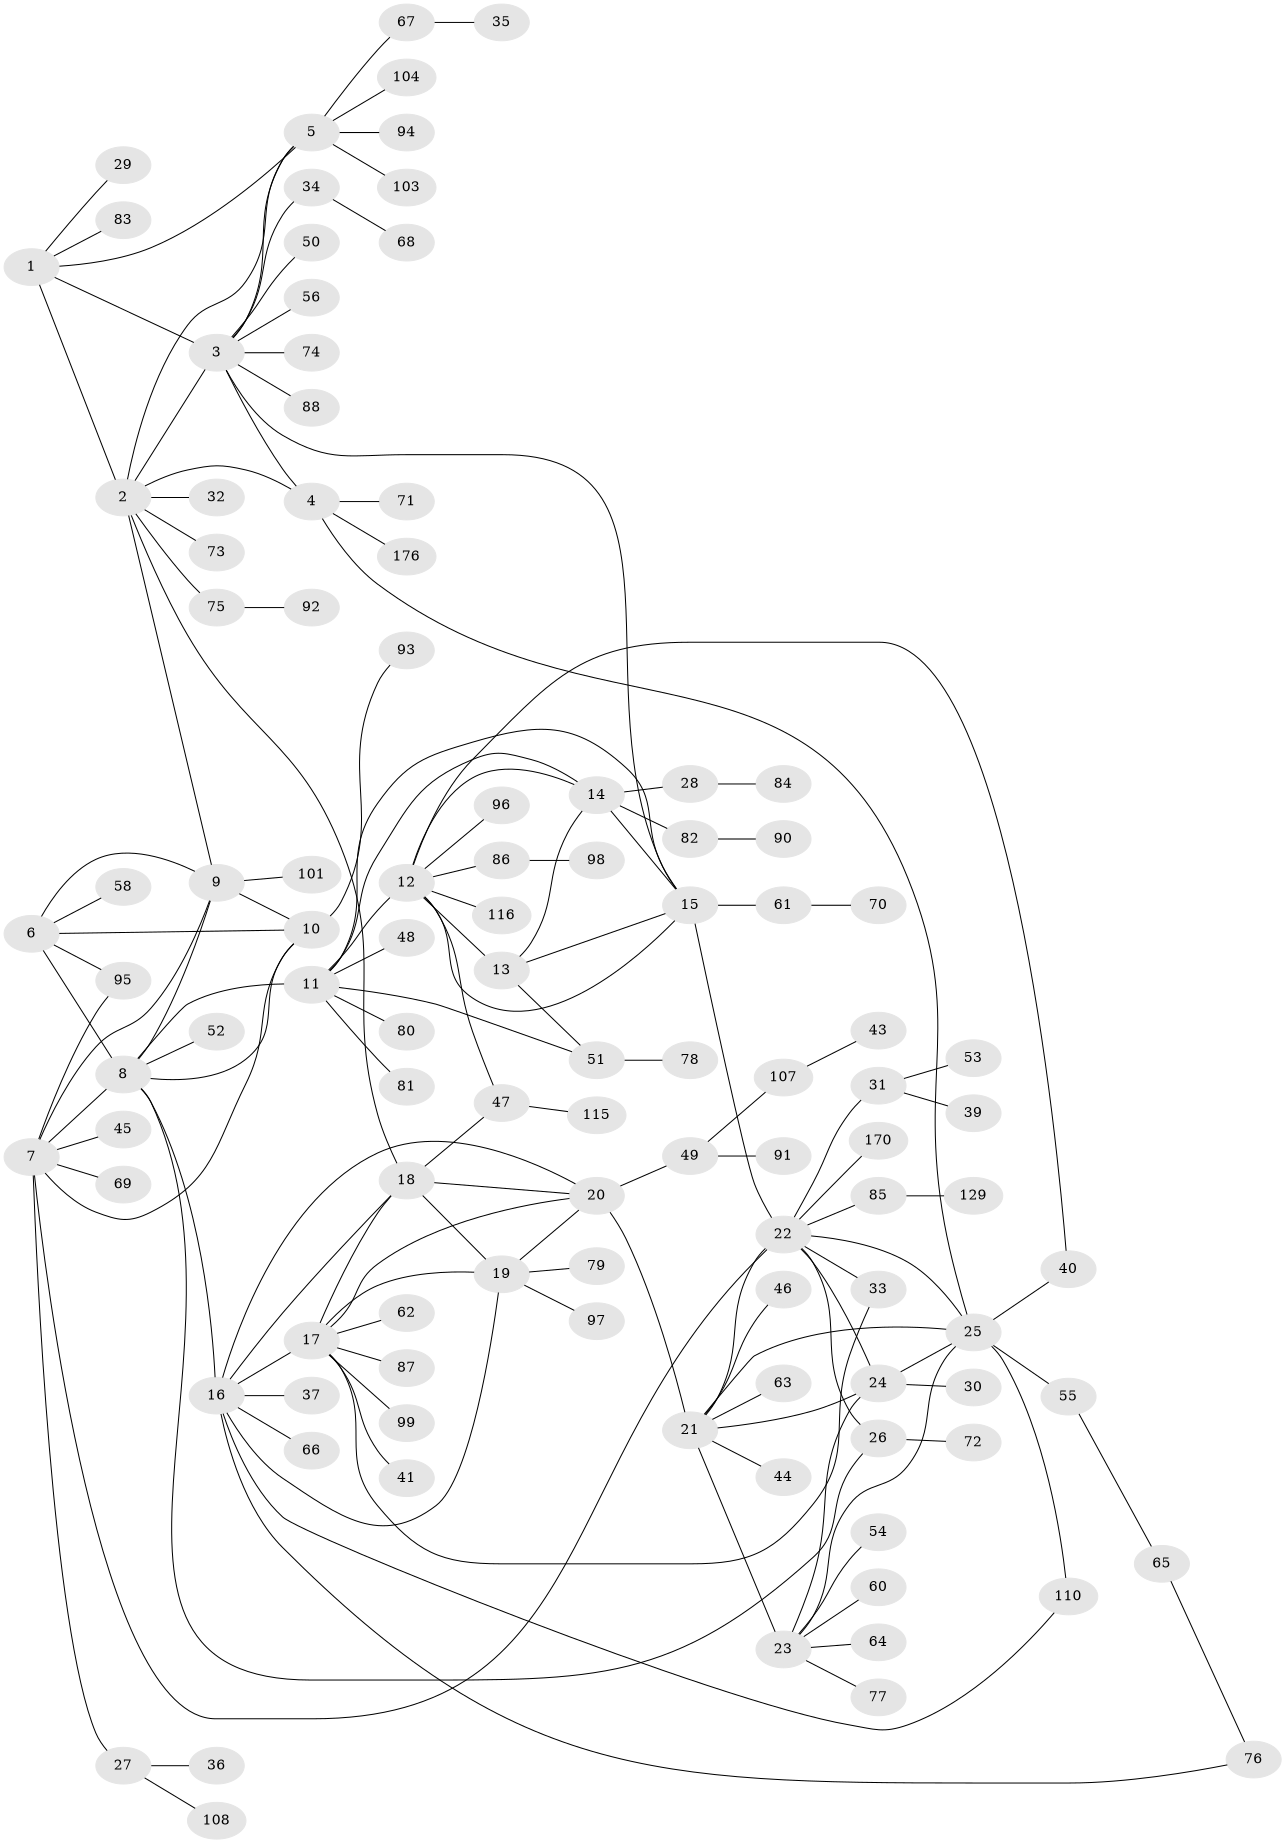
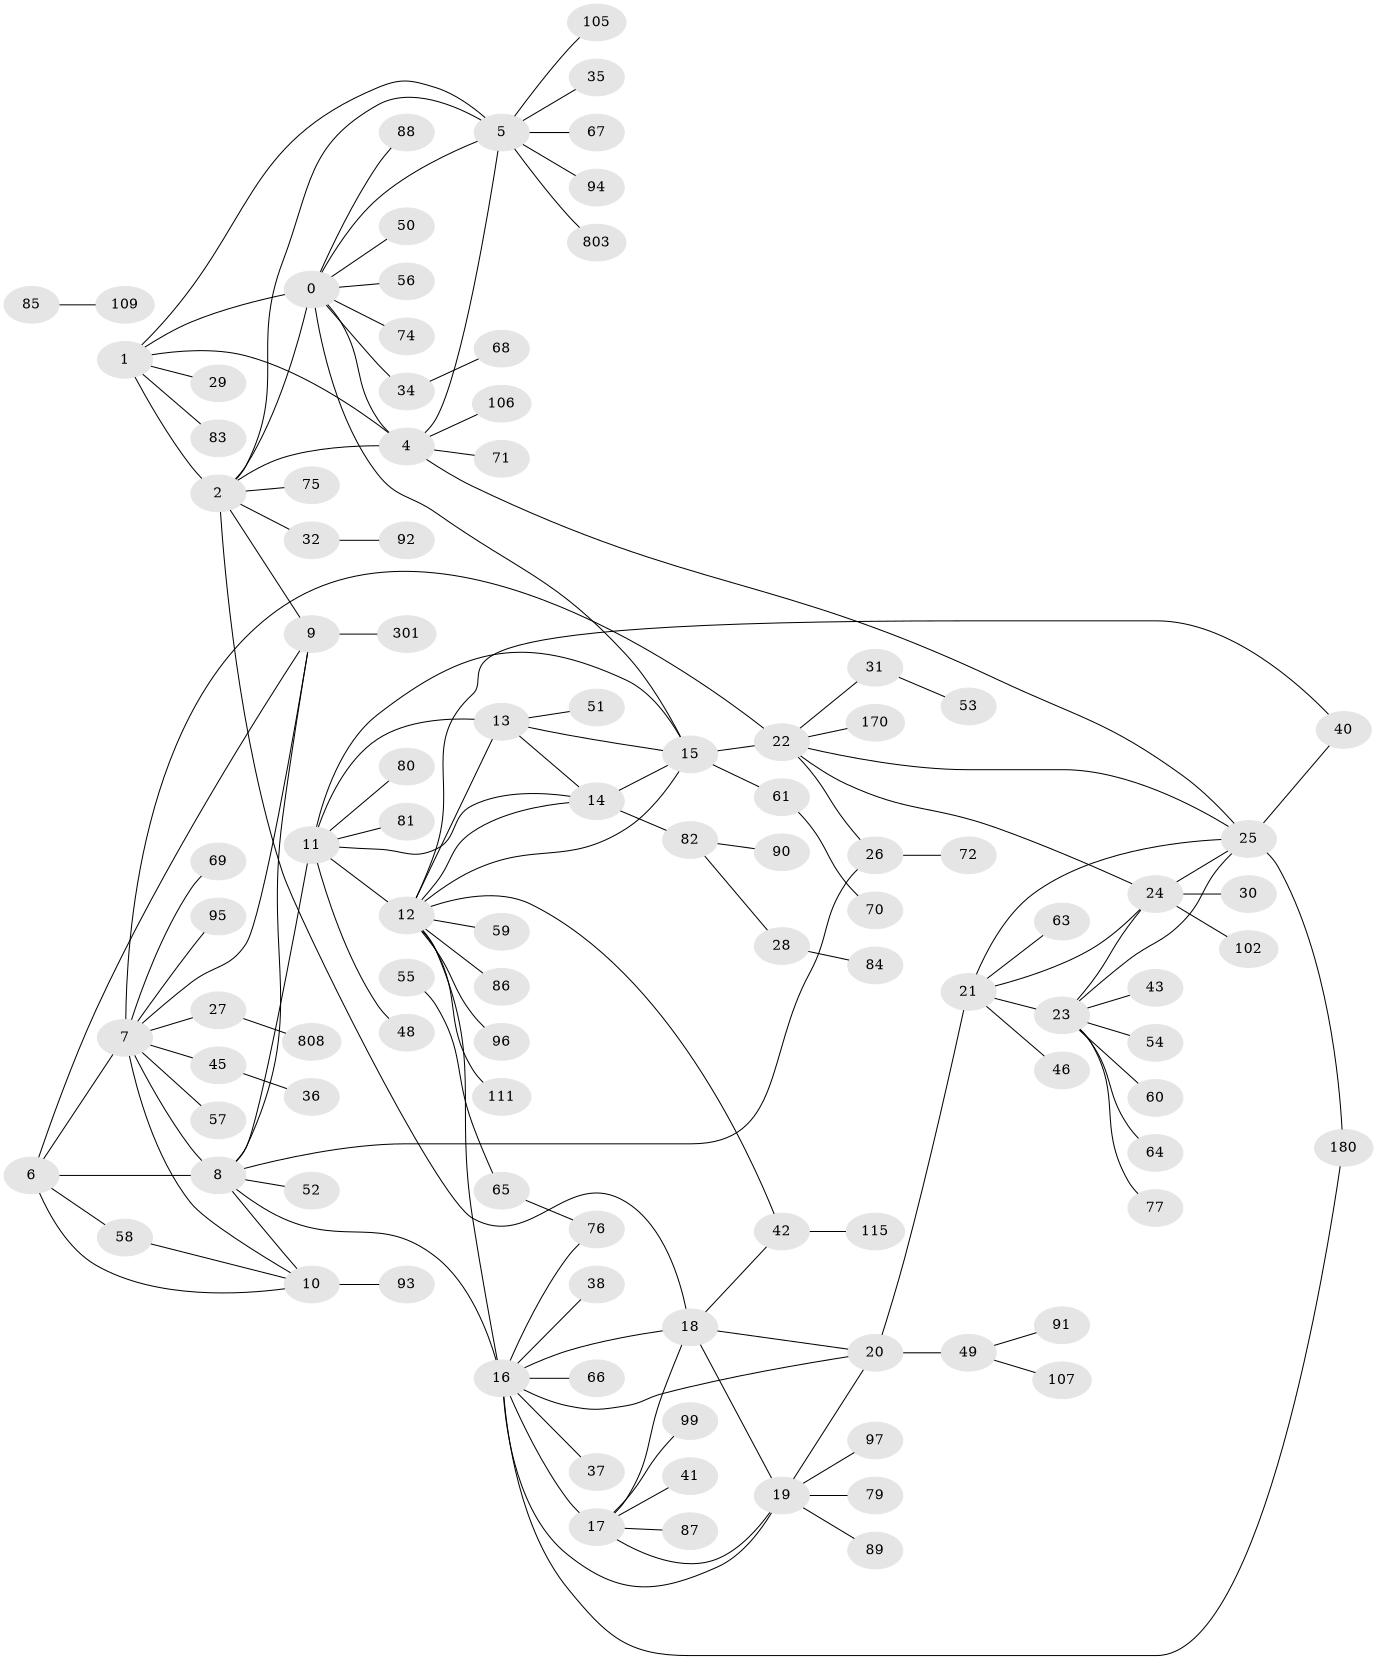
edge "67" -- "35": now "5" -- "35"
node "104": label "104" -> "105"
node "103": label "103" -> "803"
edge "5" -- "4": added
node "3": label "3" -> "0"
edge "1" -- "4": added
node "73": removed
node "176": label "176" -> "106"
edge "75" -- "92": now "32" -- "92"
edge "28" -- "14": now "28" -- "82"
node "98": removed
node "101": label "101" -> "301"
edge "9" -- "10": now "58" -- "10"
node "116": label "116" -> "111"
node "59": added
node "102": added
edge "6" -- "95": now "6" -- "7"
edge "11" -- "51": now "11" -- "13"
edge "43" -- "107": now "43" -- "23"
node "78": removed
node "47": label "47" -> "42"
node "39": removed
node "57": added
edge "12" -- "16": added
node "129": label "129" -> "109"
edge "85" -- "22": removed
edge "20" -- "17": removed
node "38": added
node "33": removed
node "62": removed
edge "22" -- "21": removed
edge "25" -- "55": removed
node "44": removed
node "89": added
node "110": label "110" -> "180"
edge "27" -- "36": now "45" -- "36"
node "108": label "108" -> "808"
